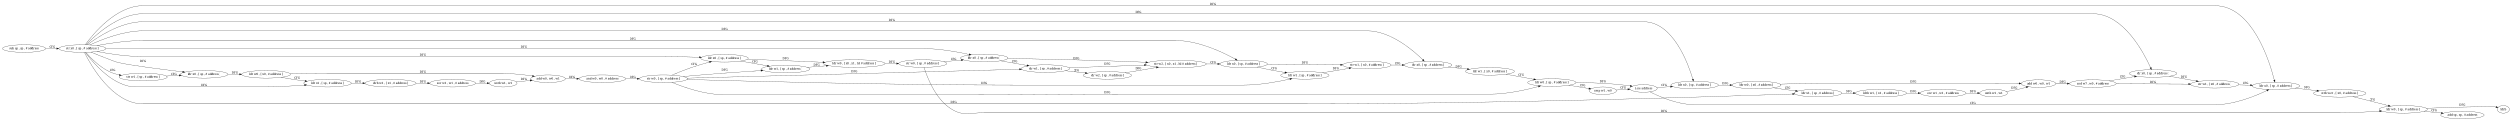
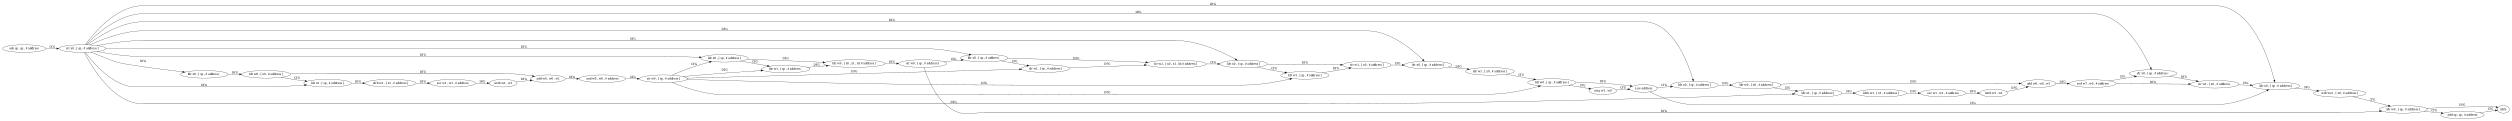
node "ldr w2 , [ sp , # address ]": removed
node "str w1 , [ sp , # address ]": removed
edge "add sp , sp , # address" -> "ldrb": added, label "CFG"
